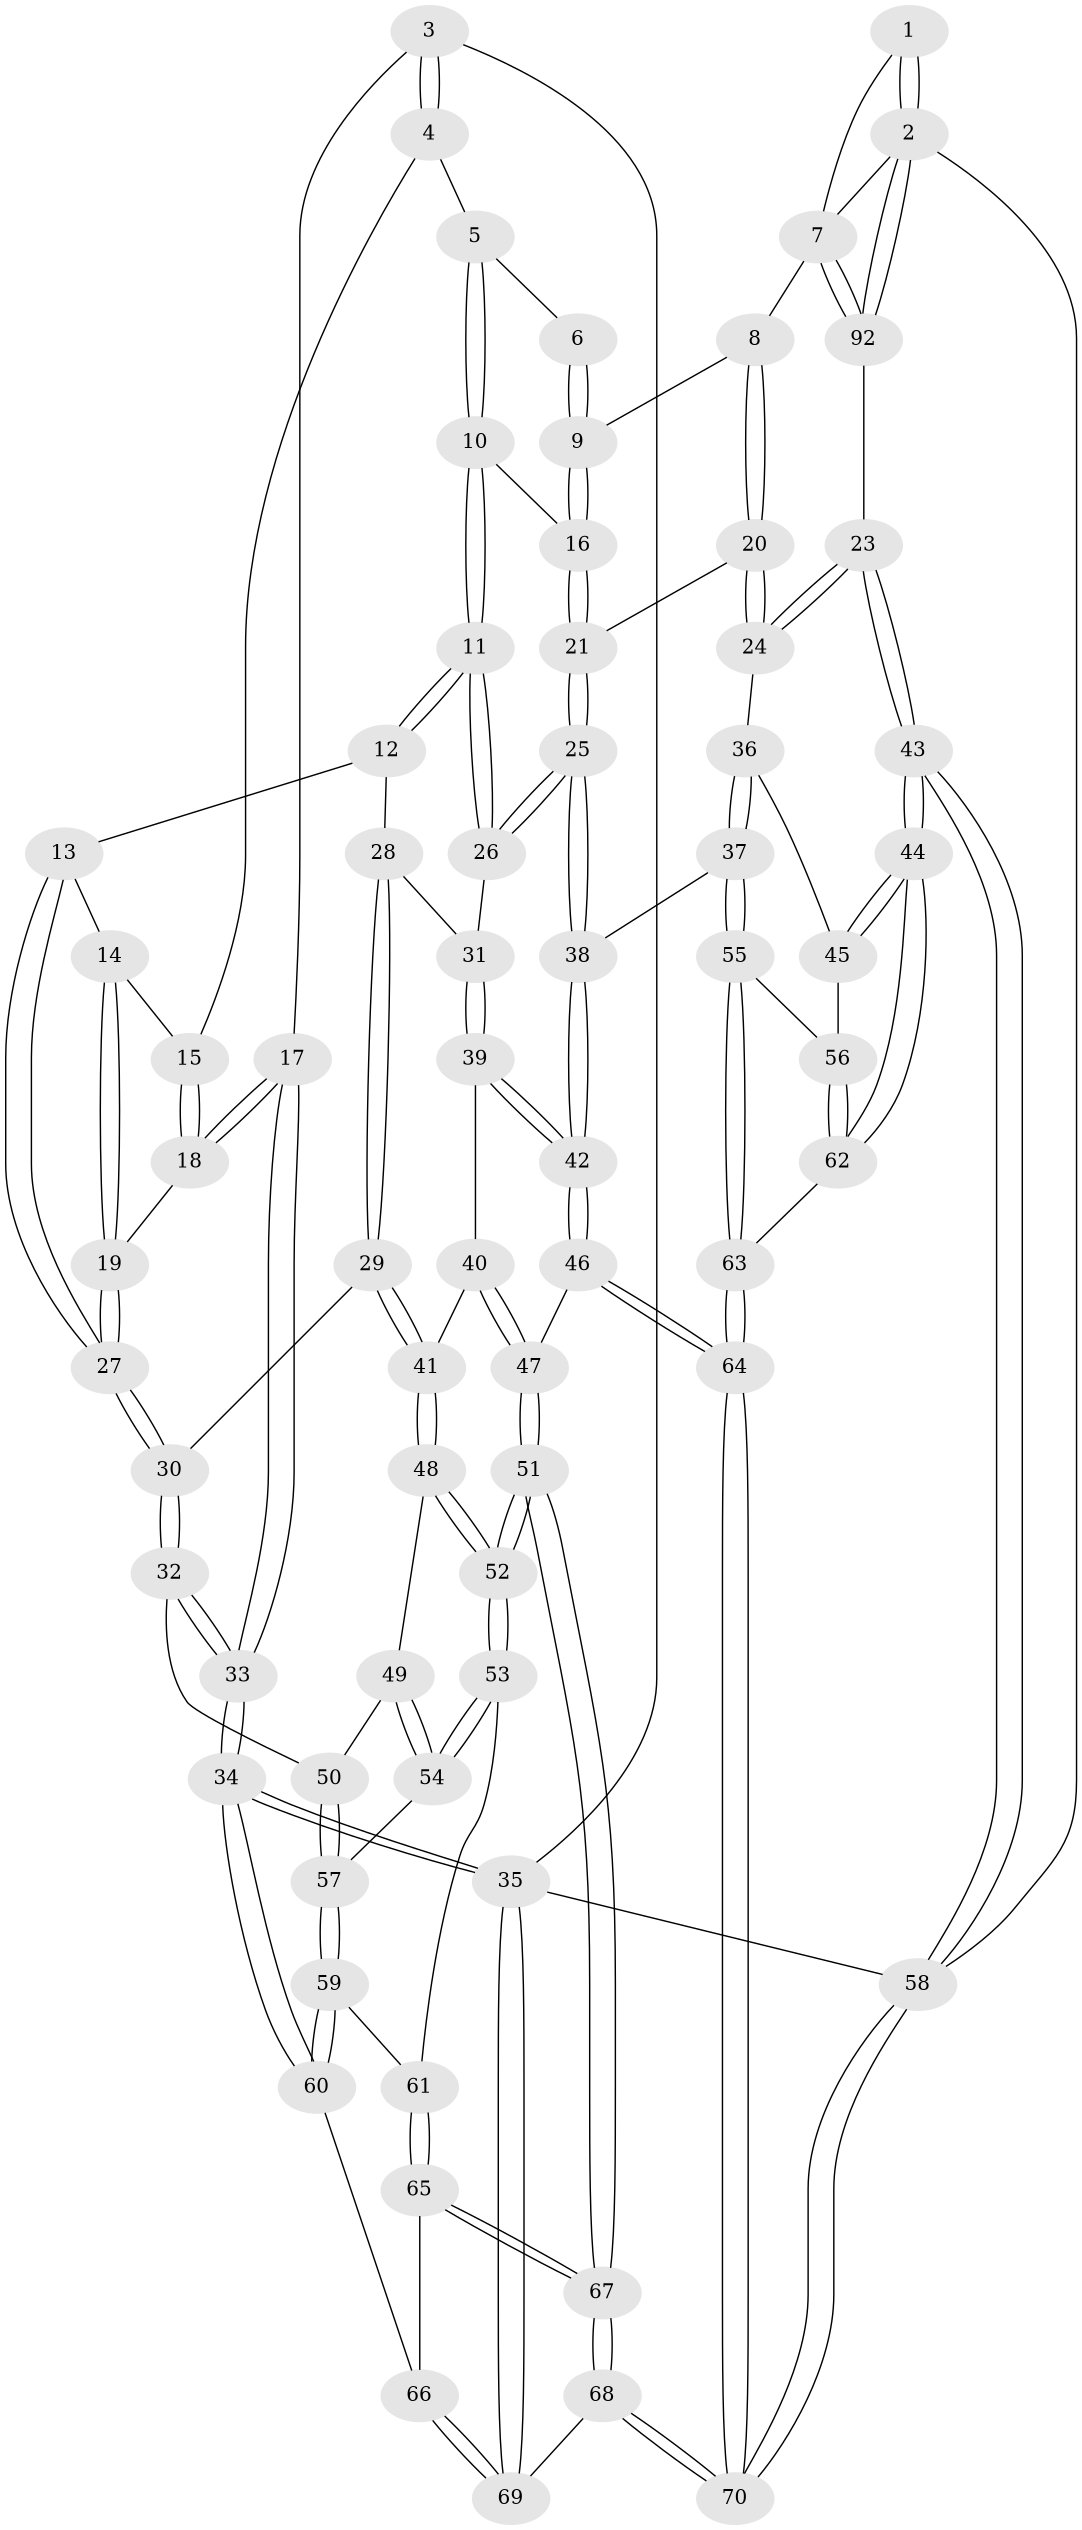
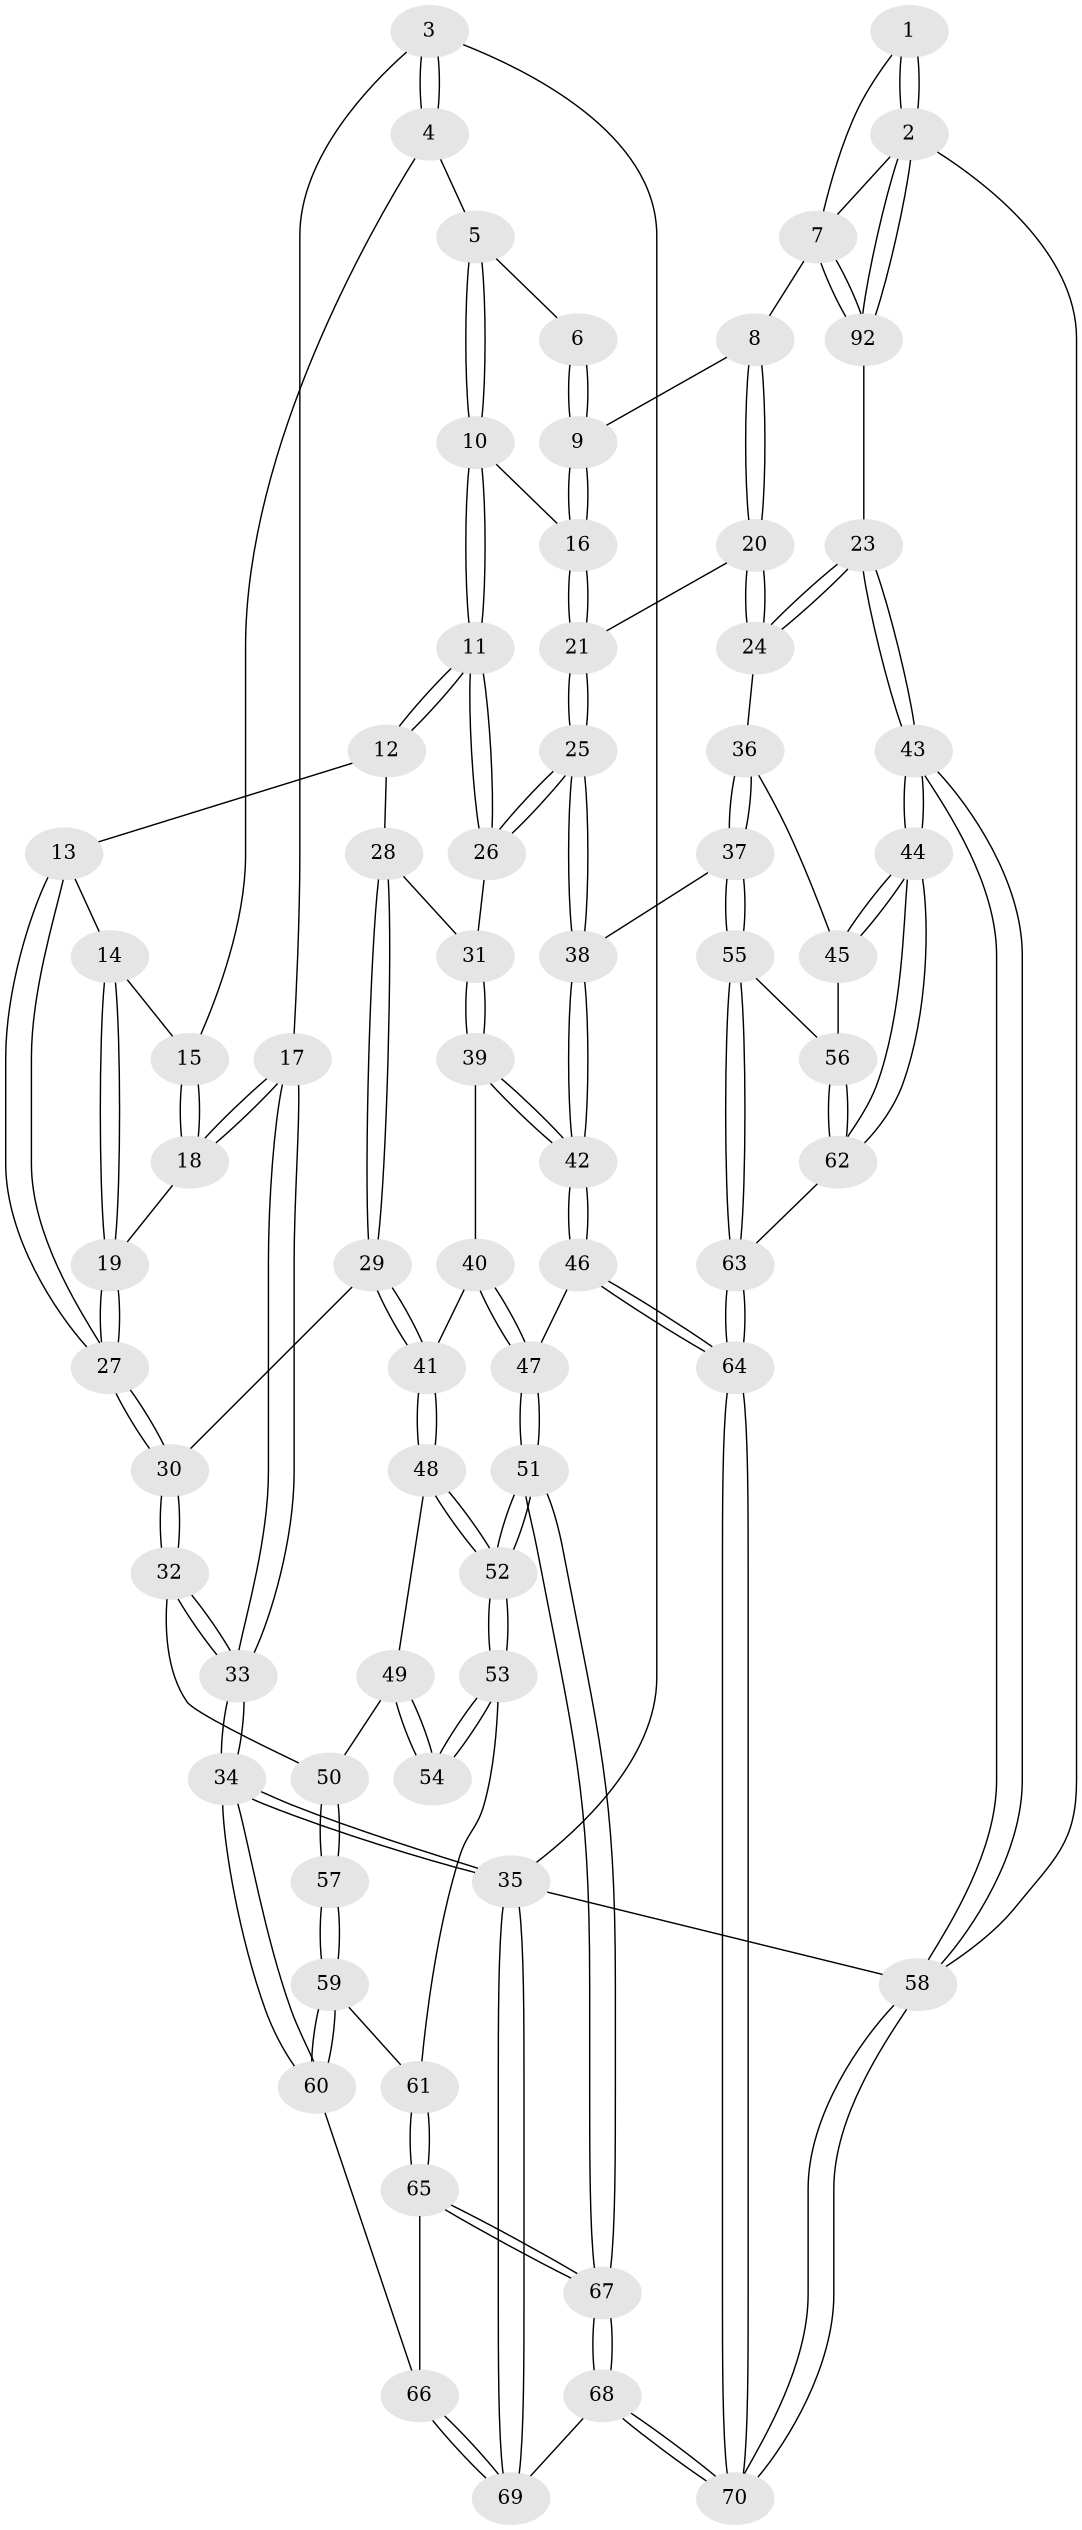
edge "54" -- "57": removed
